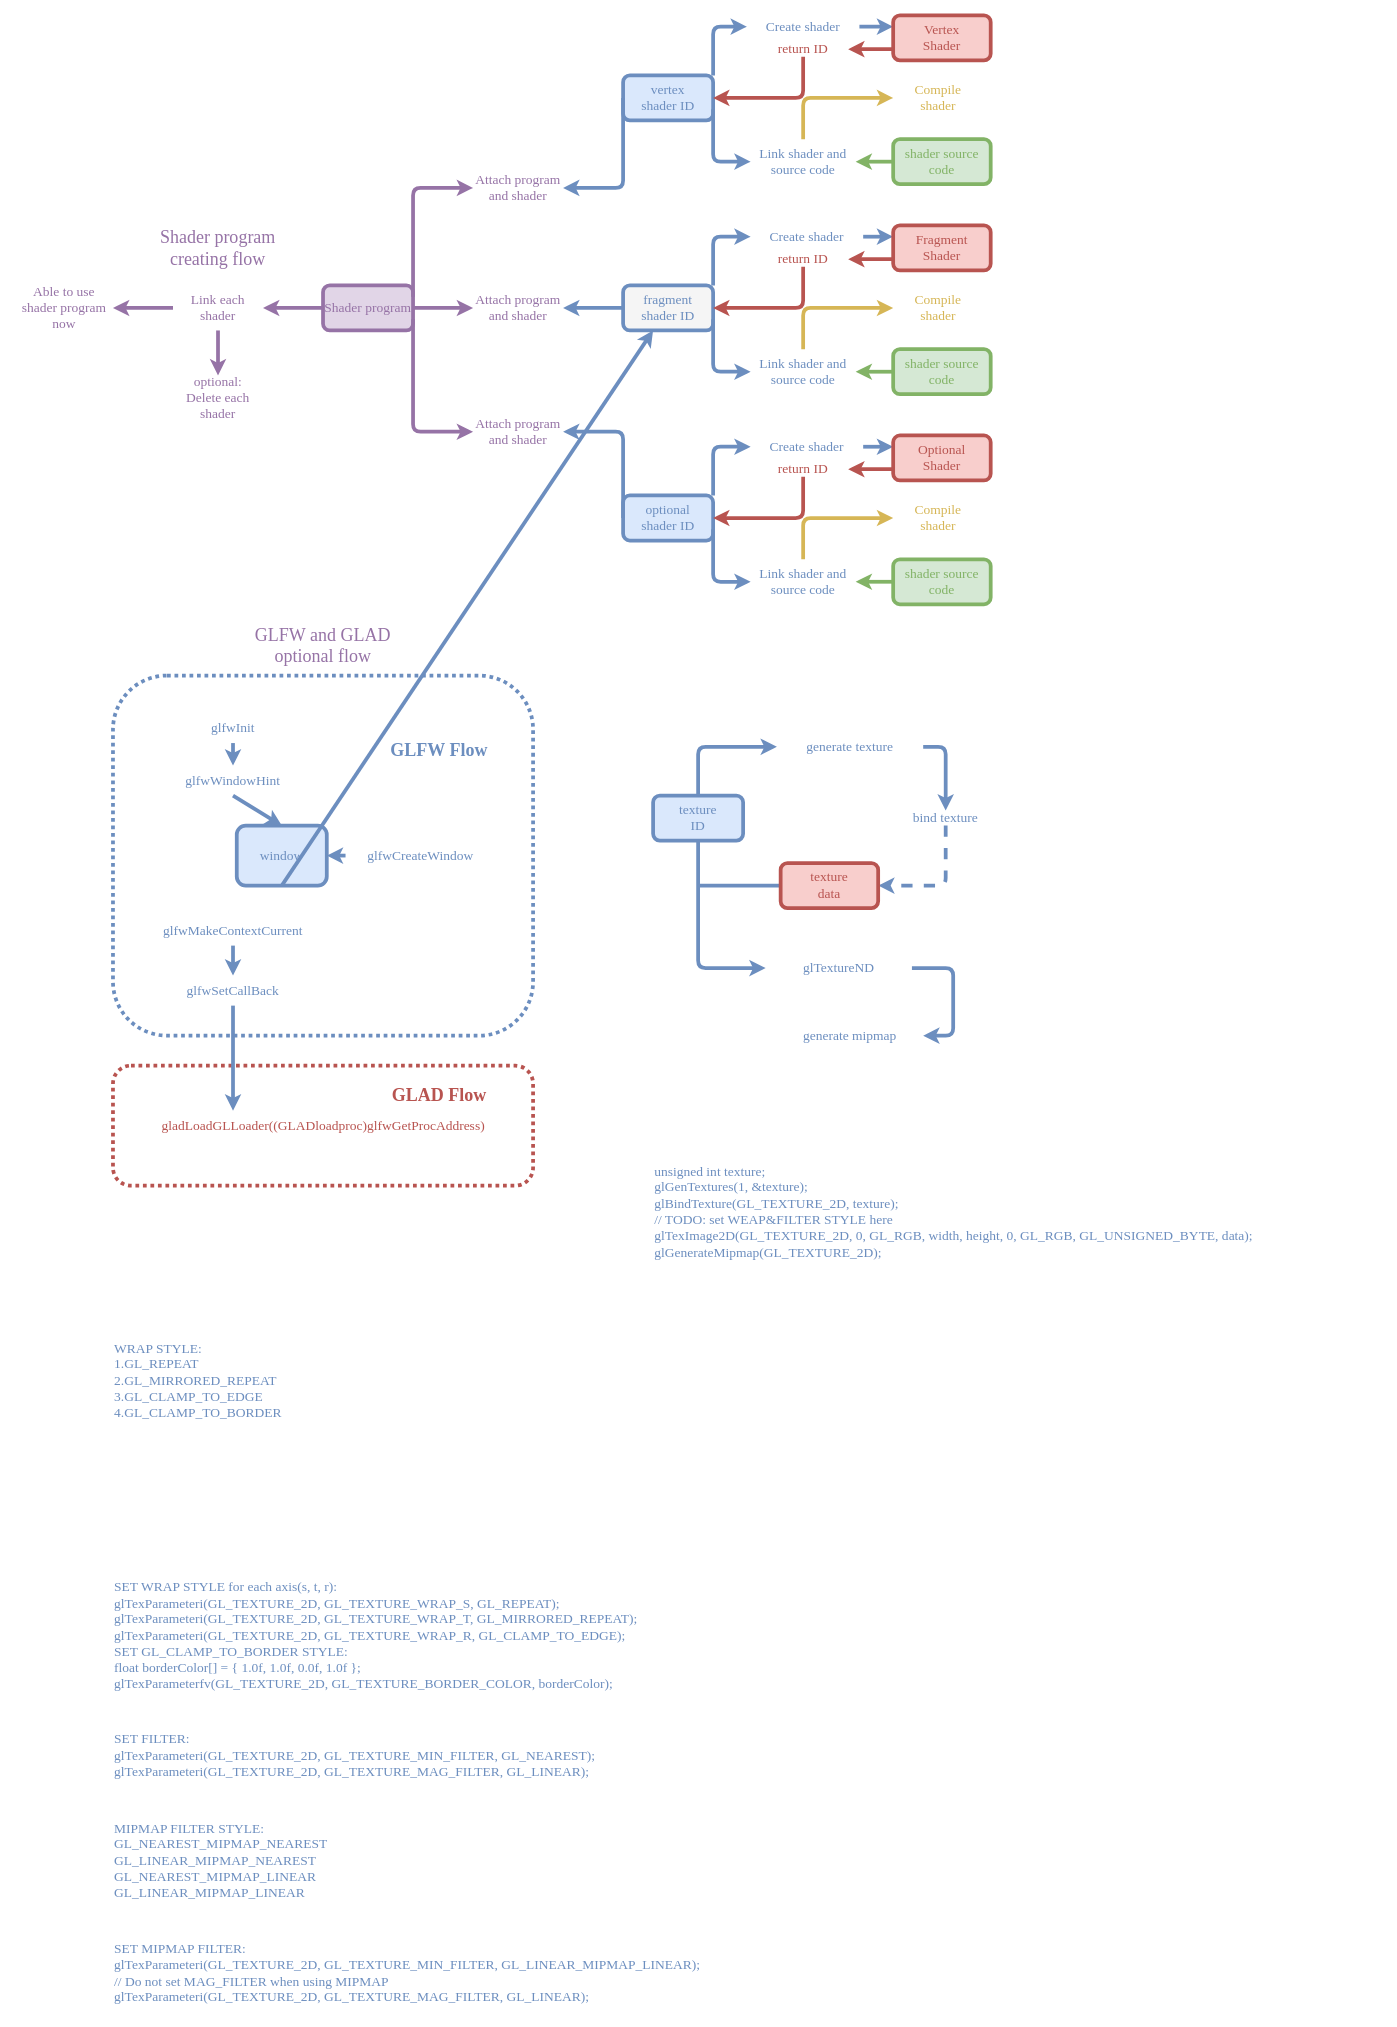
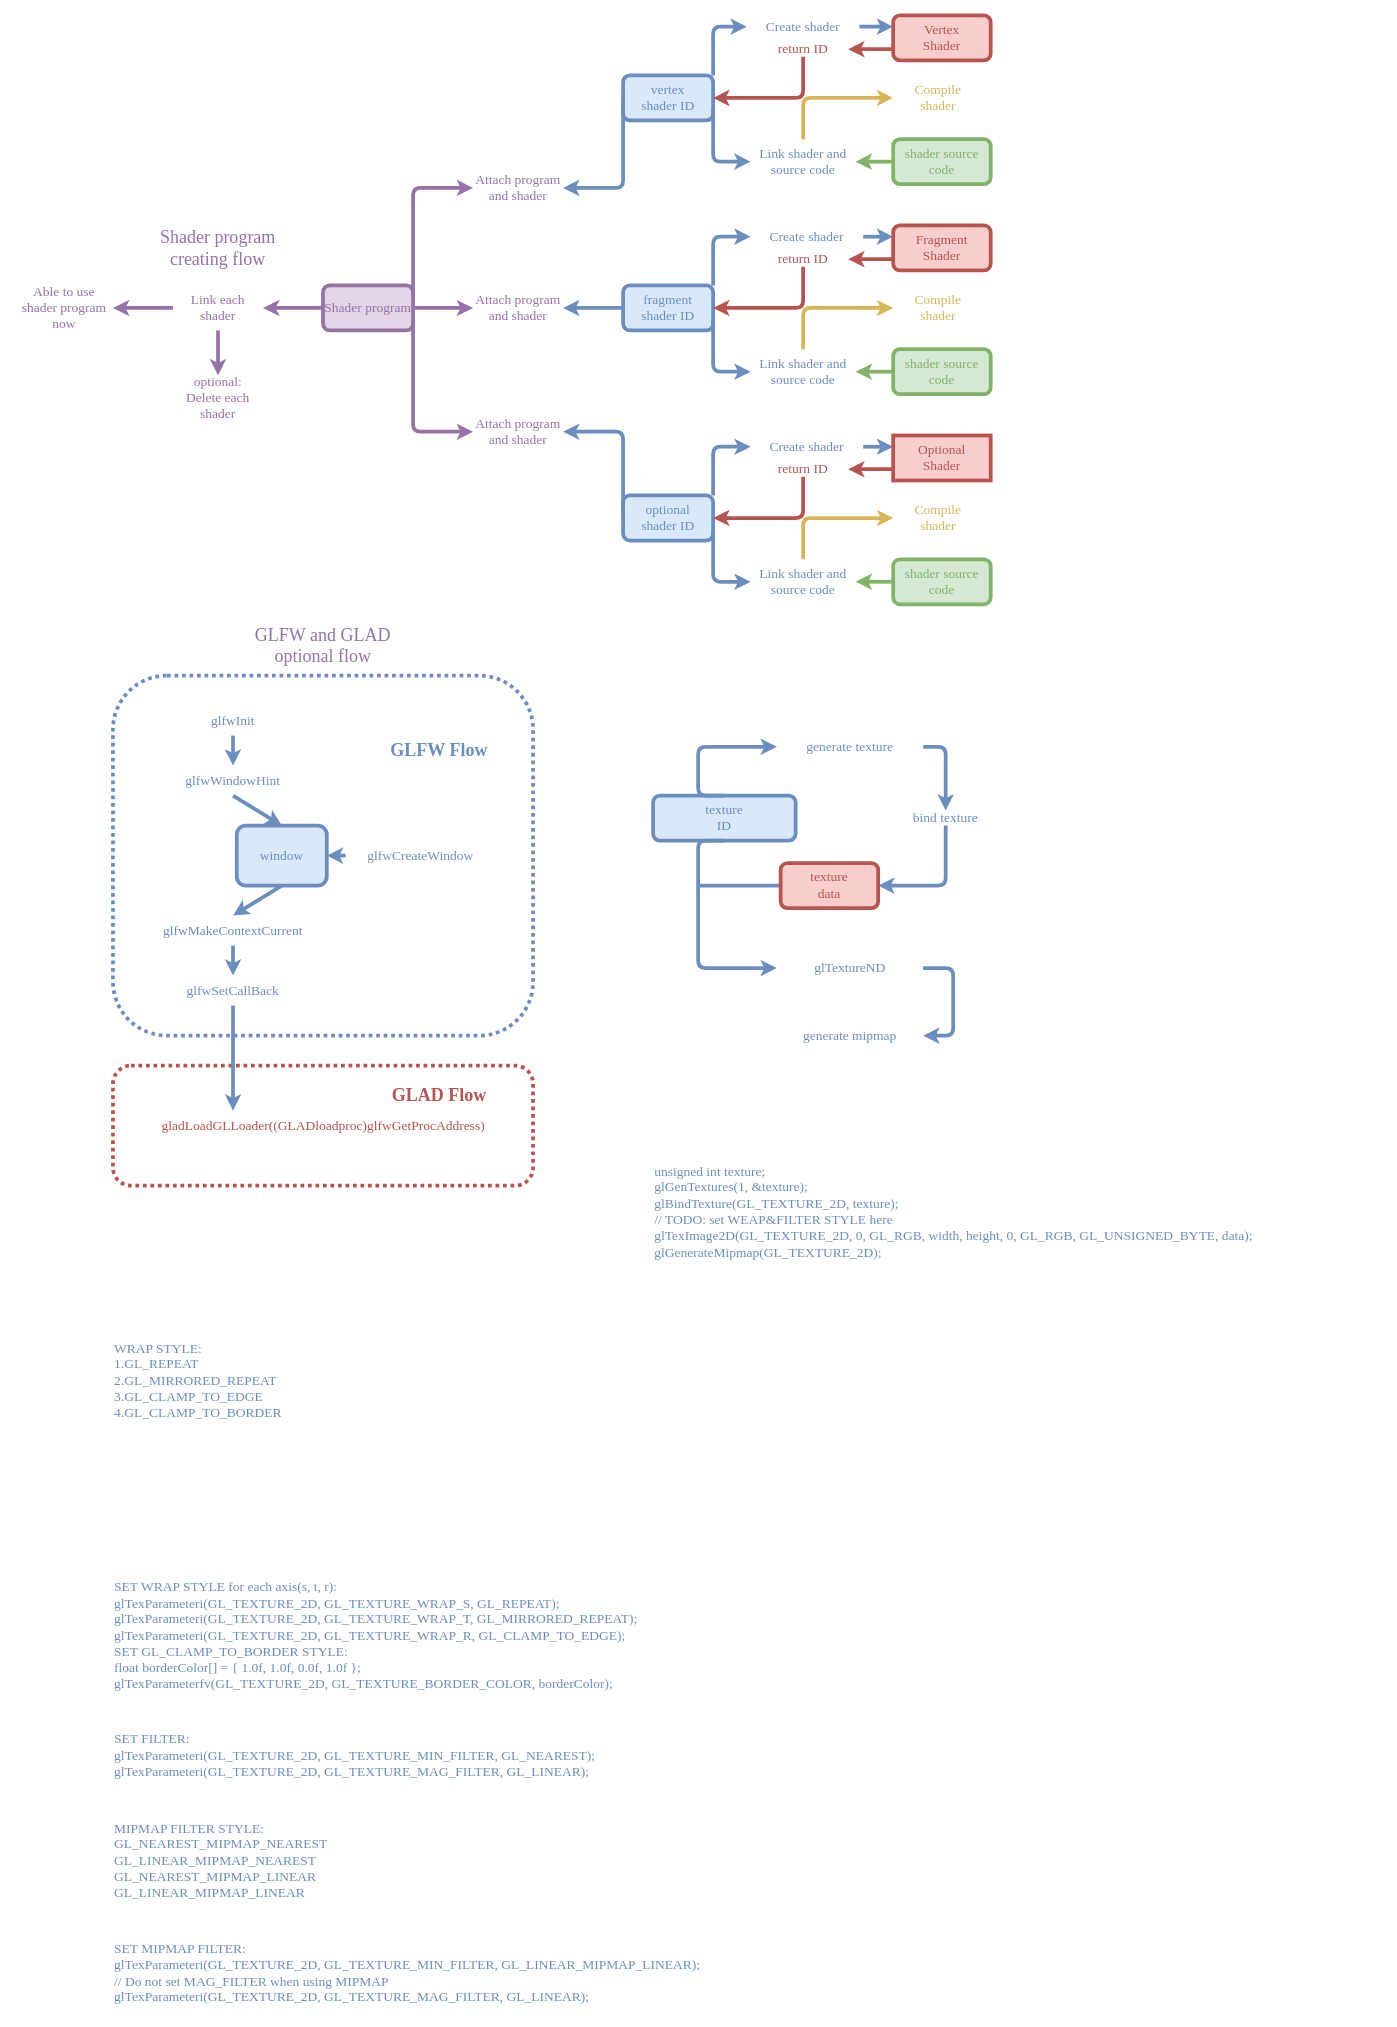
node "fragment shader ID": fillcolor #f5f5f5 -> #dae8fc
node "Optional Shader": shape rounded rectangle -> rectangle
edge "window" -> "fragment shader ID": now "window" -> "glfwMakeContextCurrent"
node "glfwInit": moved (233, 728) -> (233, 720)
node "texture ID": size 90x45 -> 143x45
edge "bind texture" -> "texture data": style dashed -> solid
node "glTextureND": moved (839, 968) -> (850, 968)
